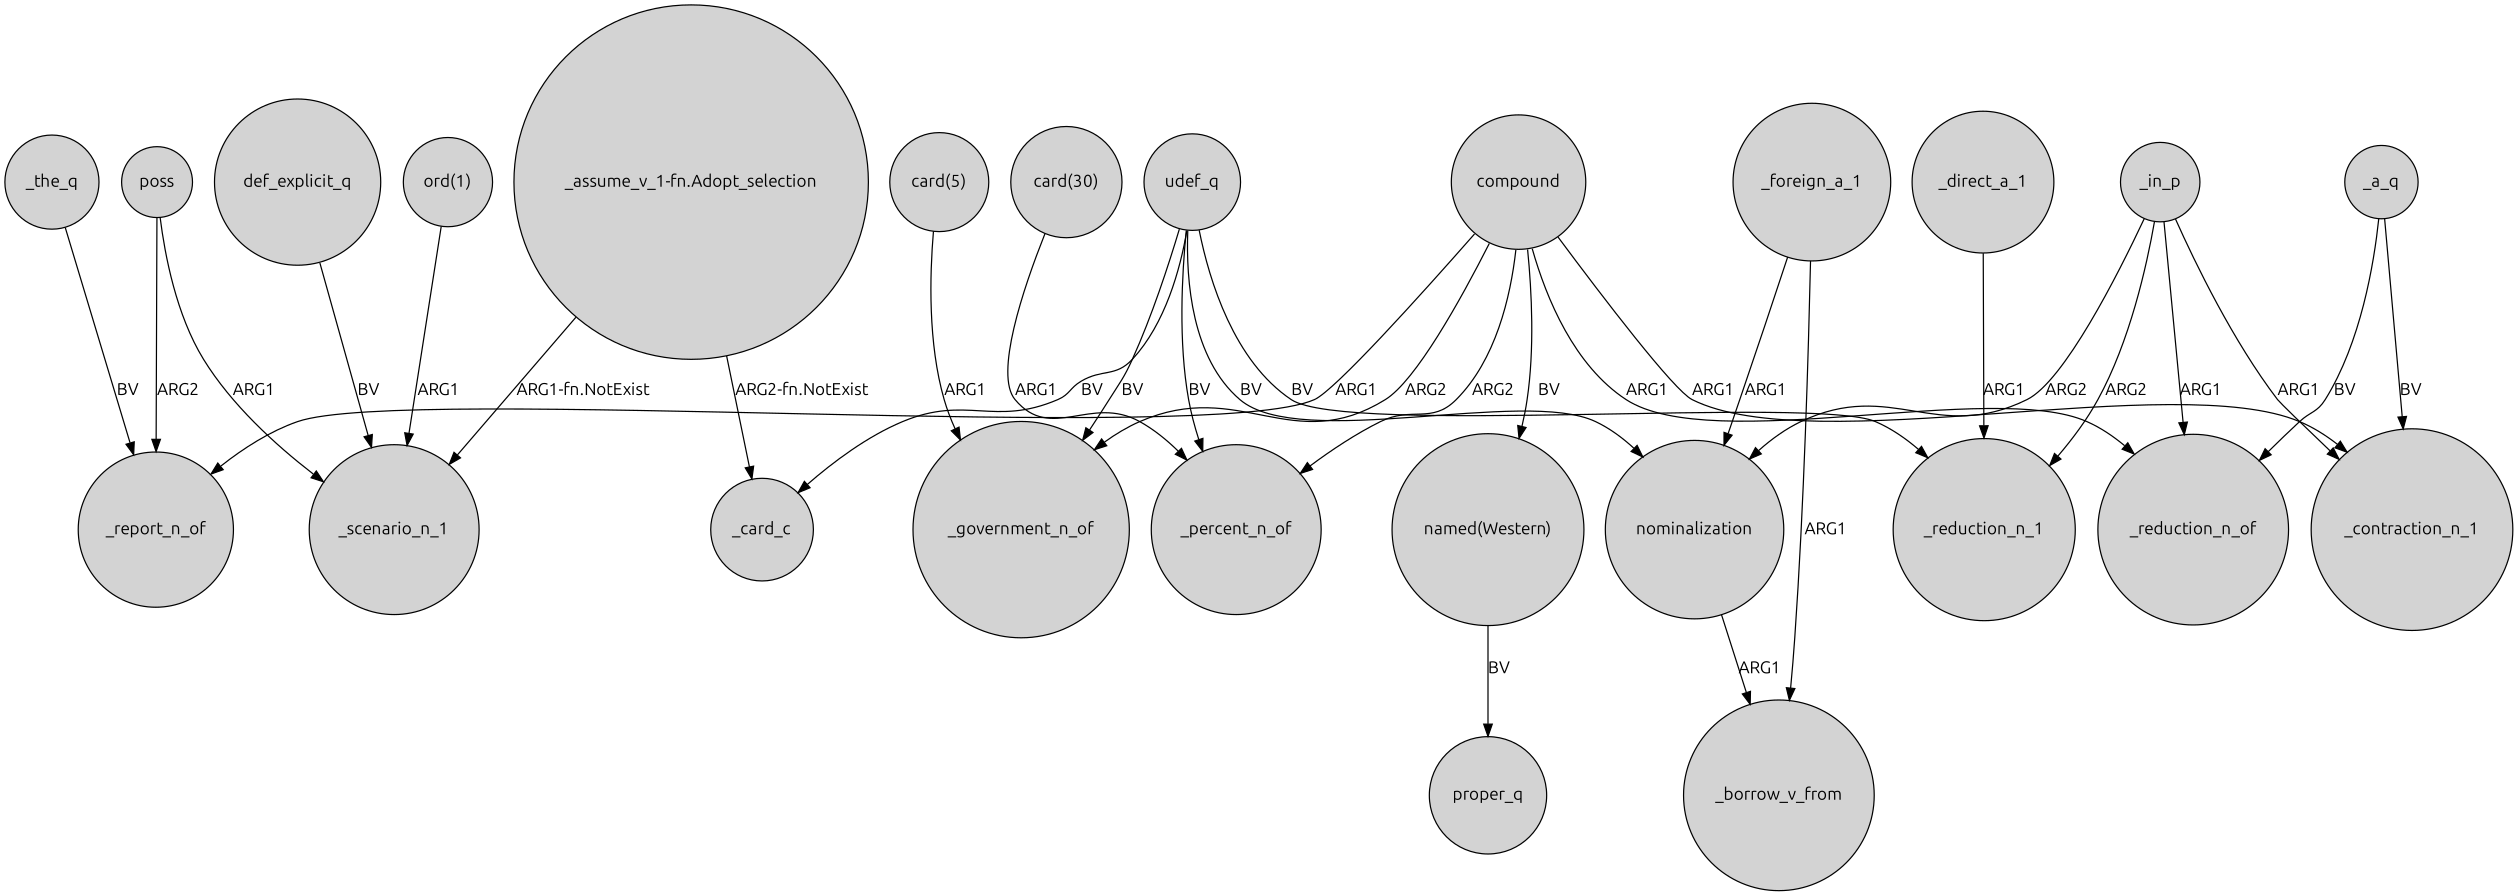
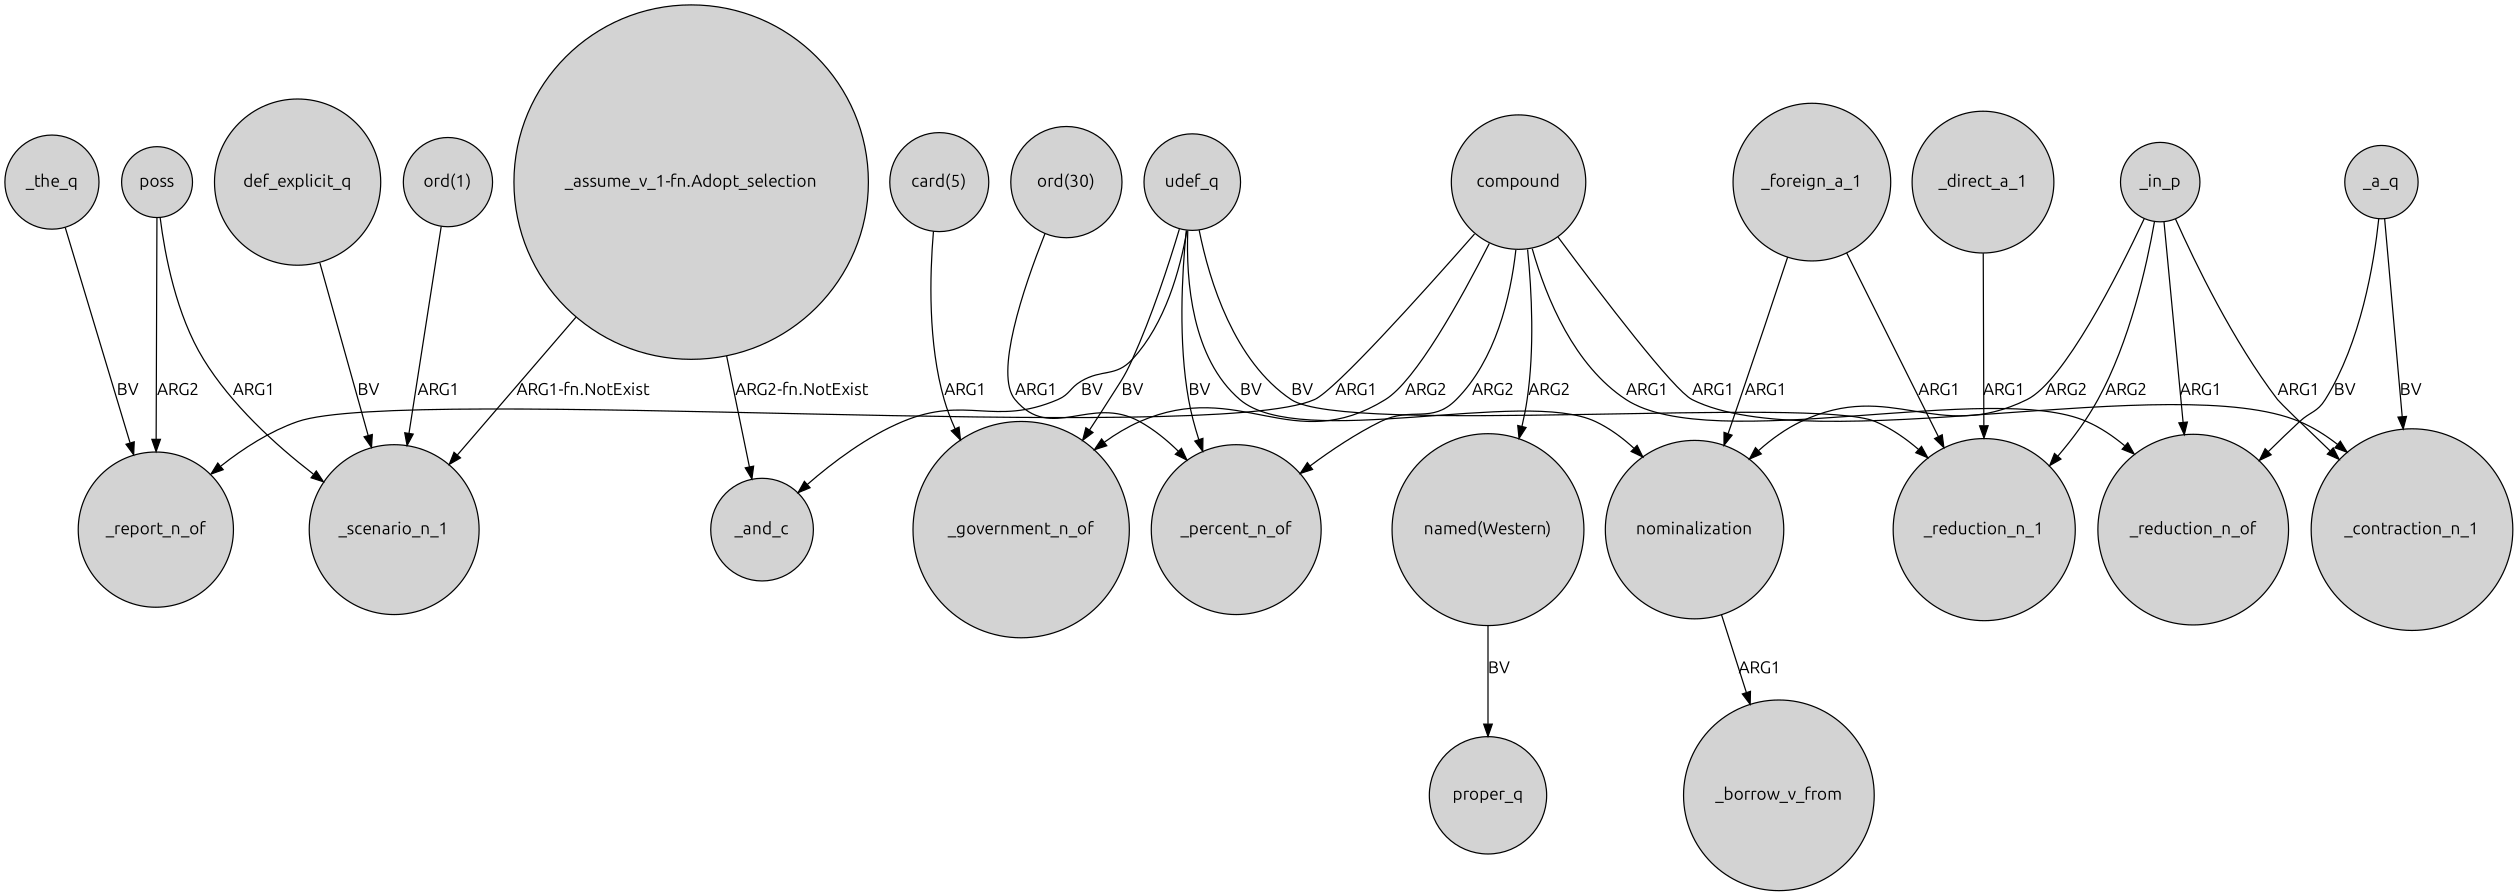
node "card(30)": label "card(30)" -> "ord(30)"
edge "compound" -> "named(Western)": label "BV" -> "ARG2"
edge "_foreign_a_1" -> "_borrow_v_from": now "_foreign_a_1" -> "_reduction_n_1"
node "_card_c": label "_card_c" -> "_and_c"
